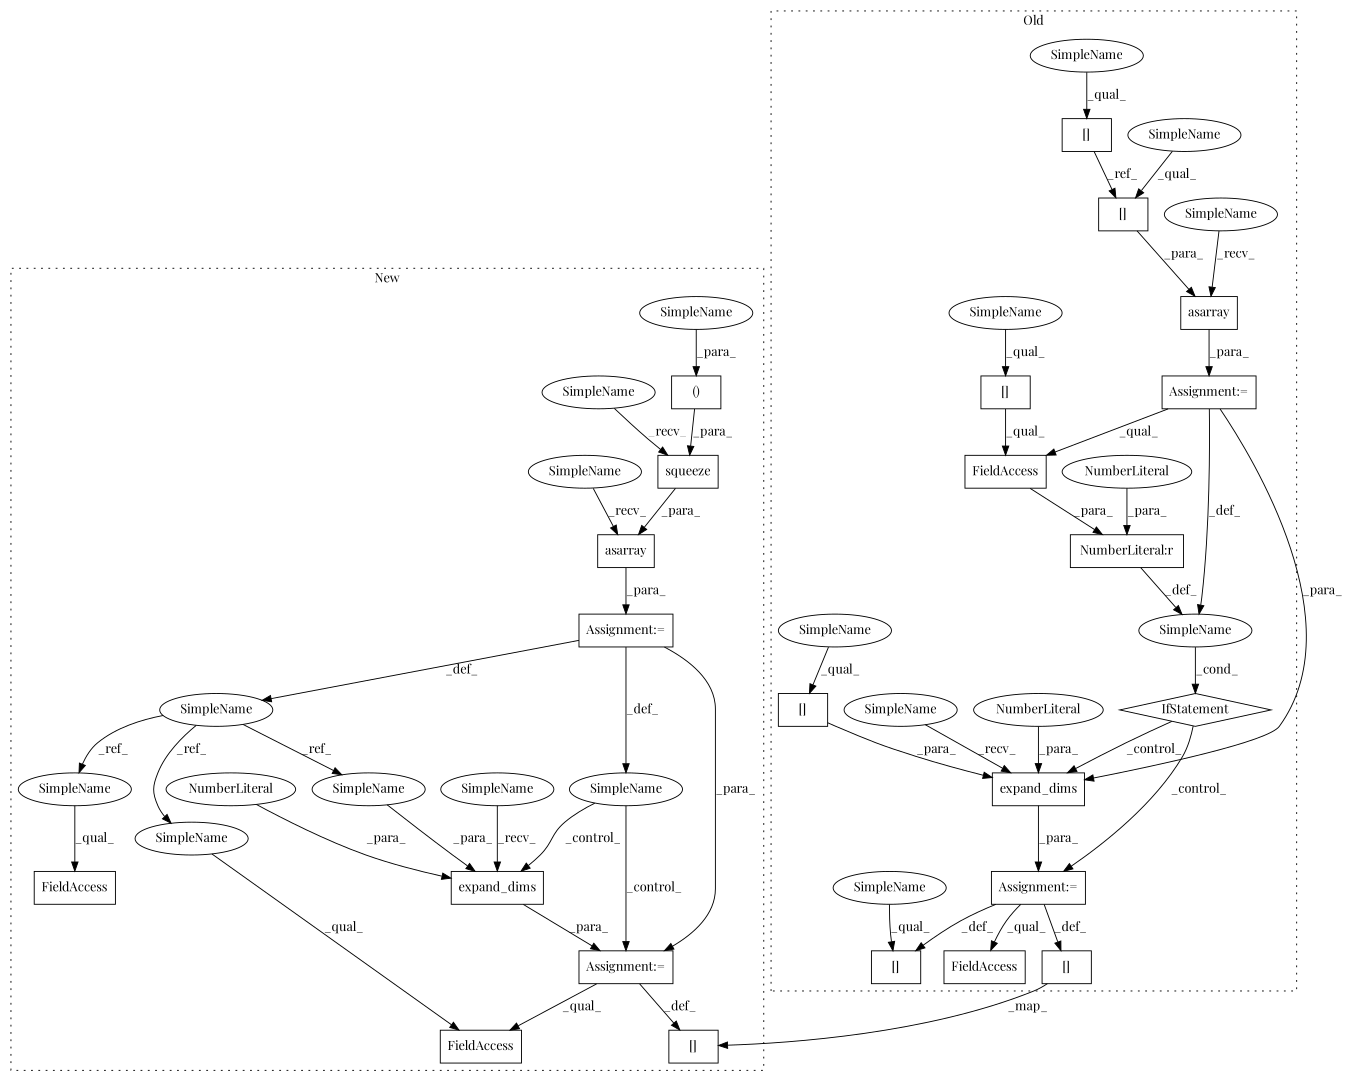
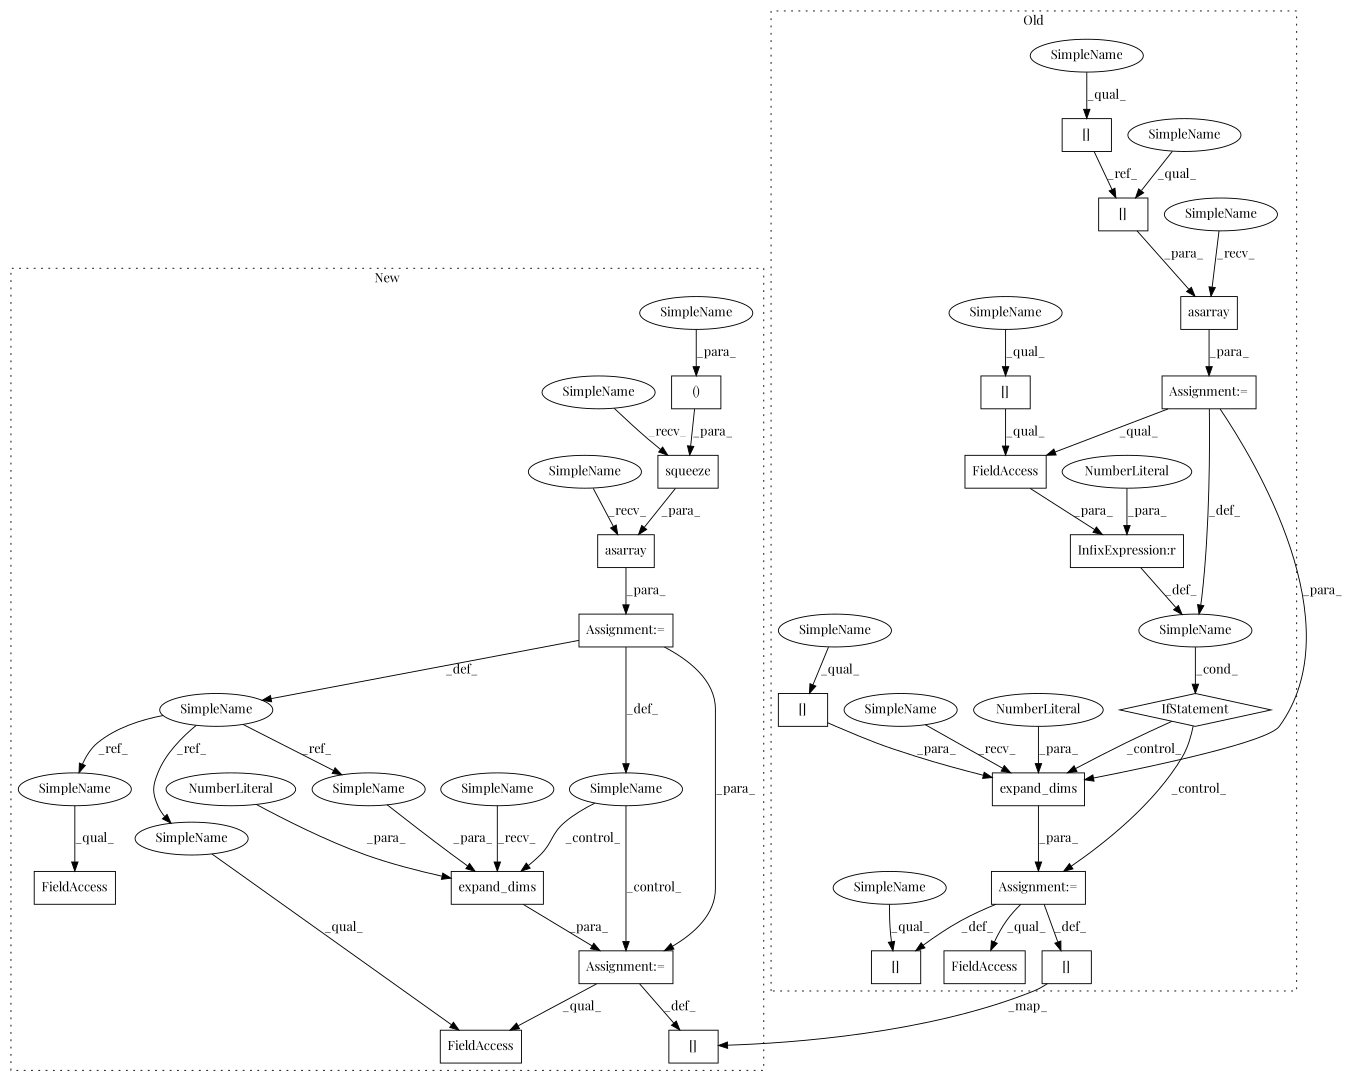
node "NumberLiteral:r": label "NumberLiteral:r" -> "InfixExpression:r"
